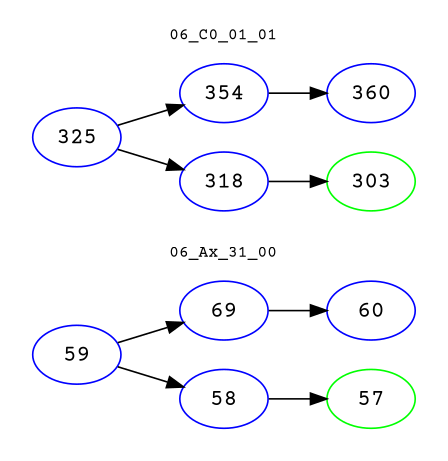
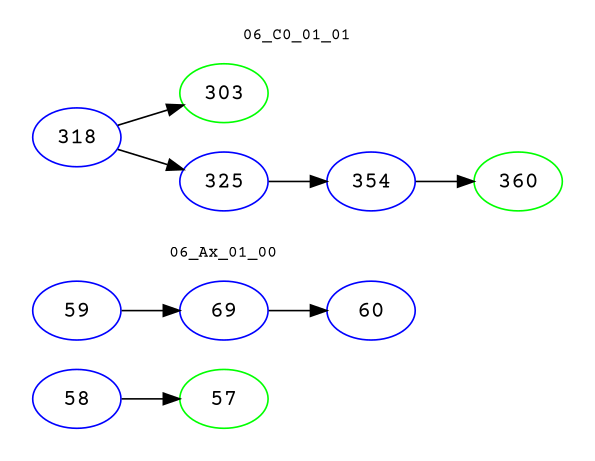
node "360": color blue -> green
edge "325" -> "318": reversed
cluster "06_Ax_31_00": label "06_Ax_31_00" -> "06_Ax_01_00"
edge "59" -> "58": removed
